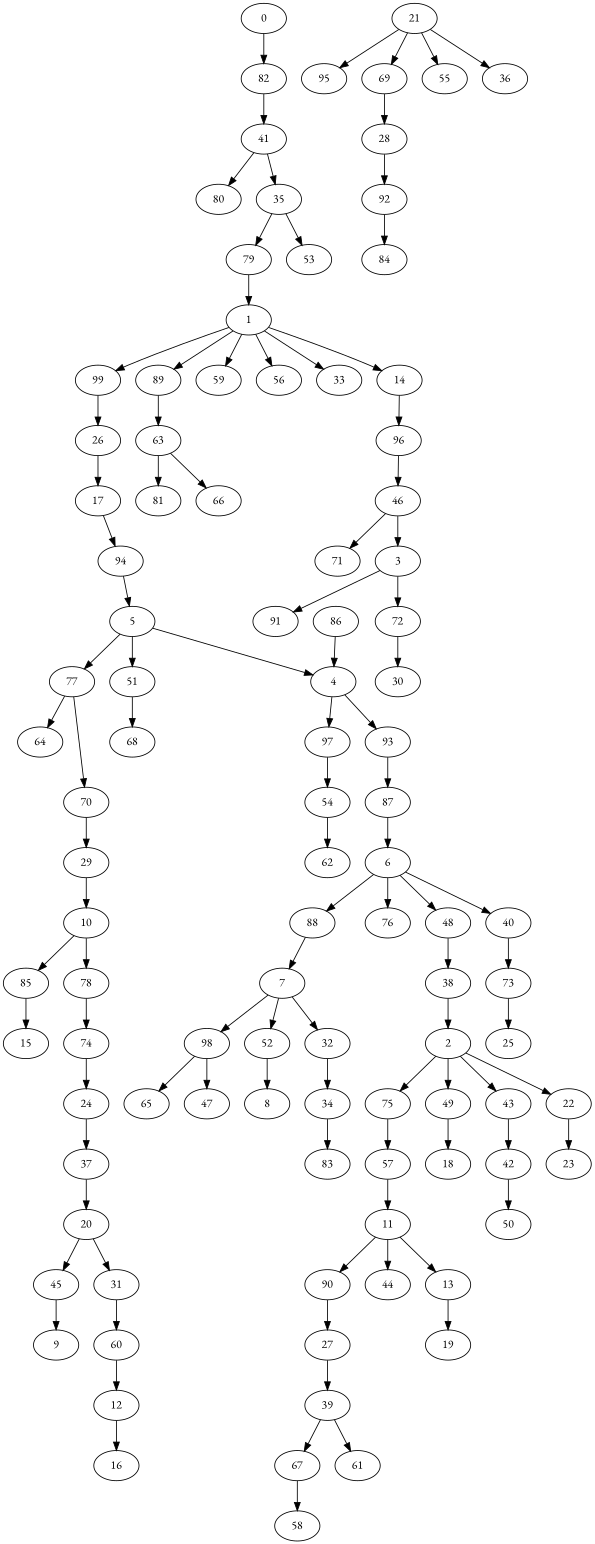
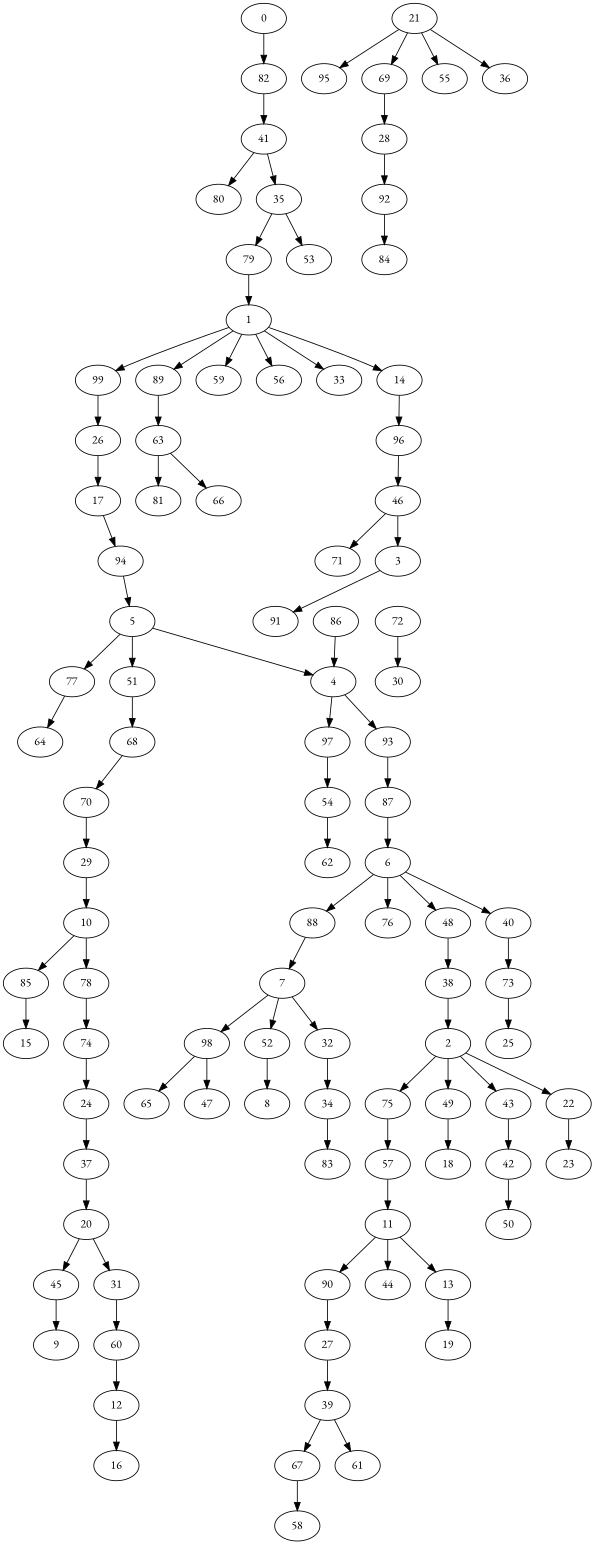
edge "3" -> "72": removed
edge "77" -> "70": now "68" -> "70"
